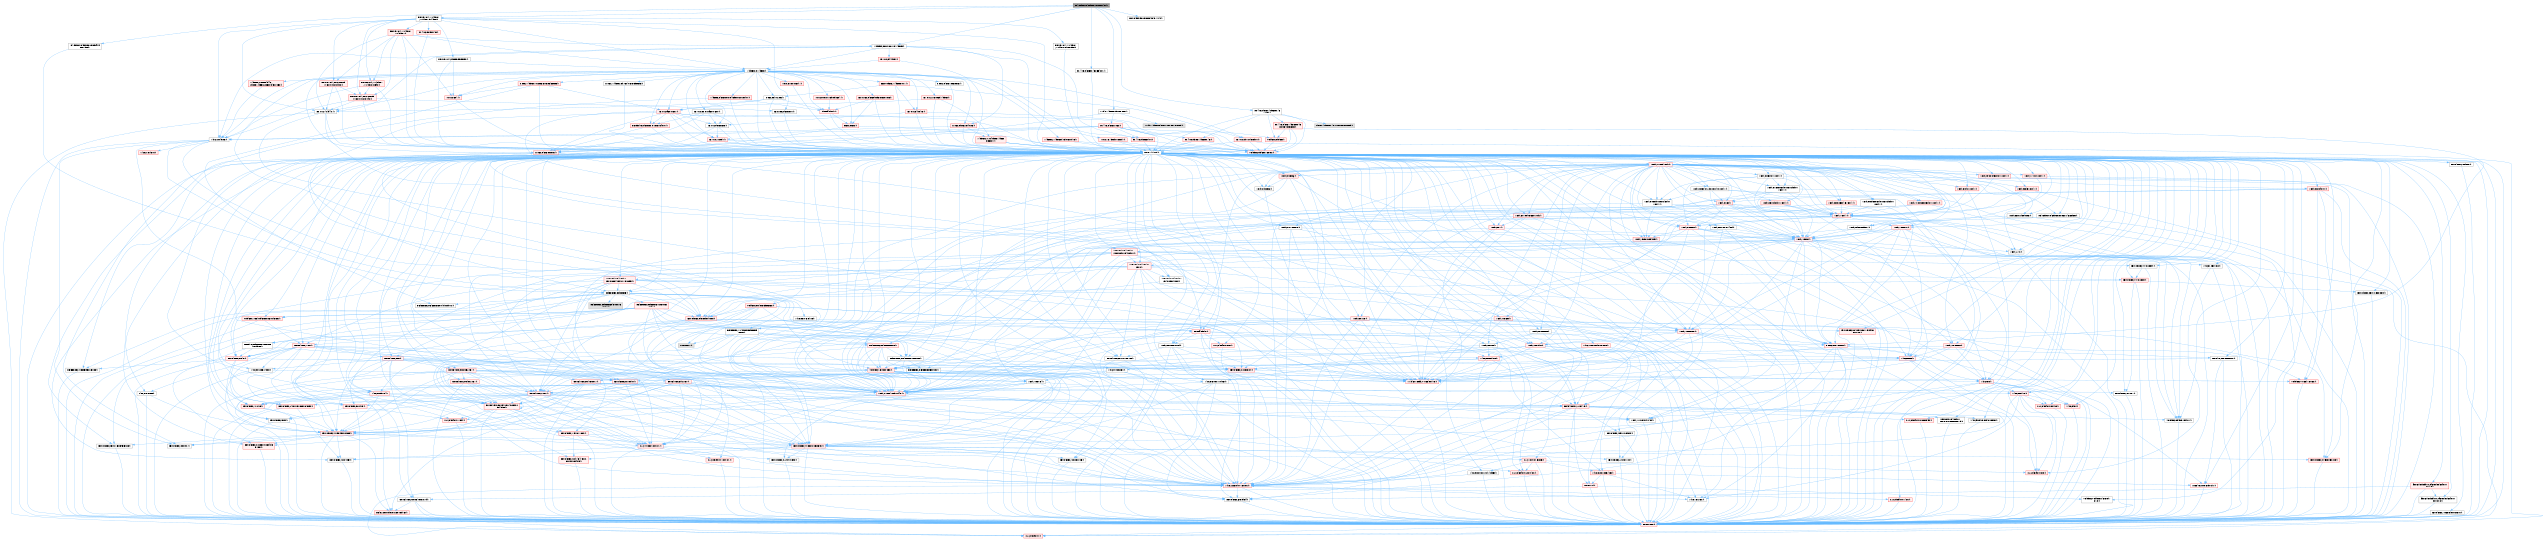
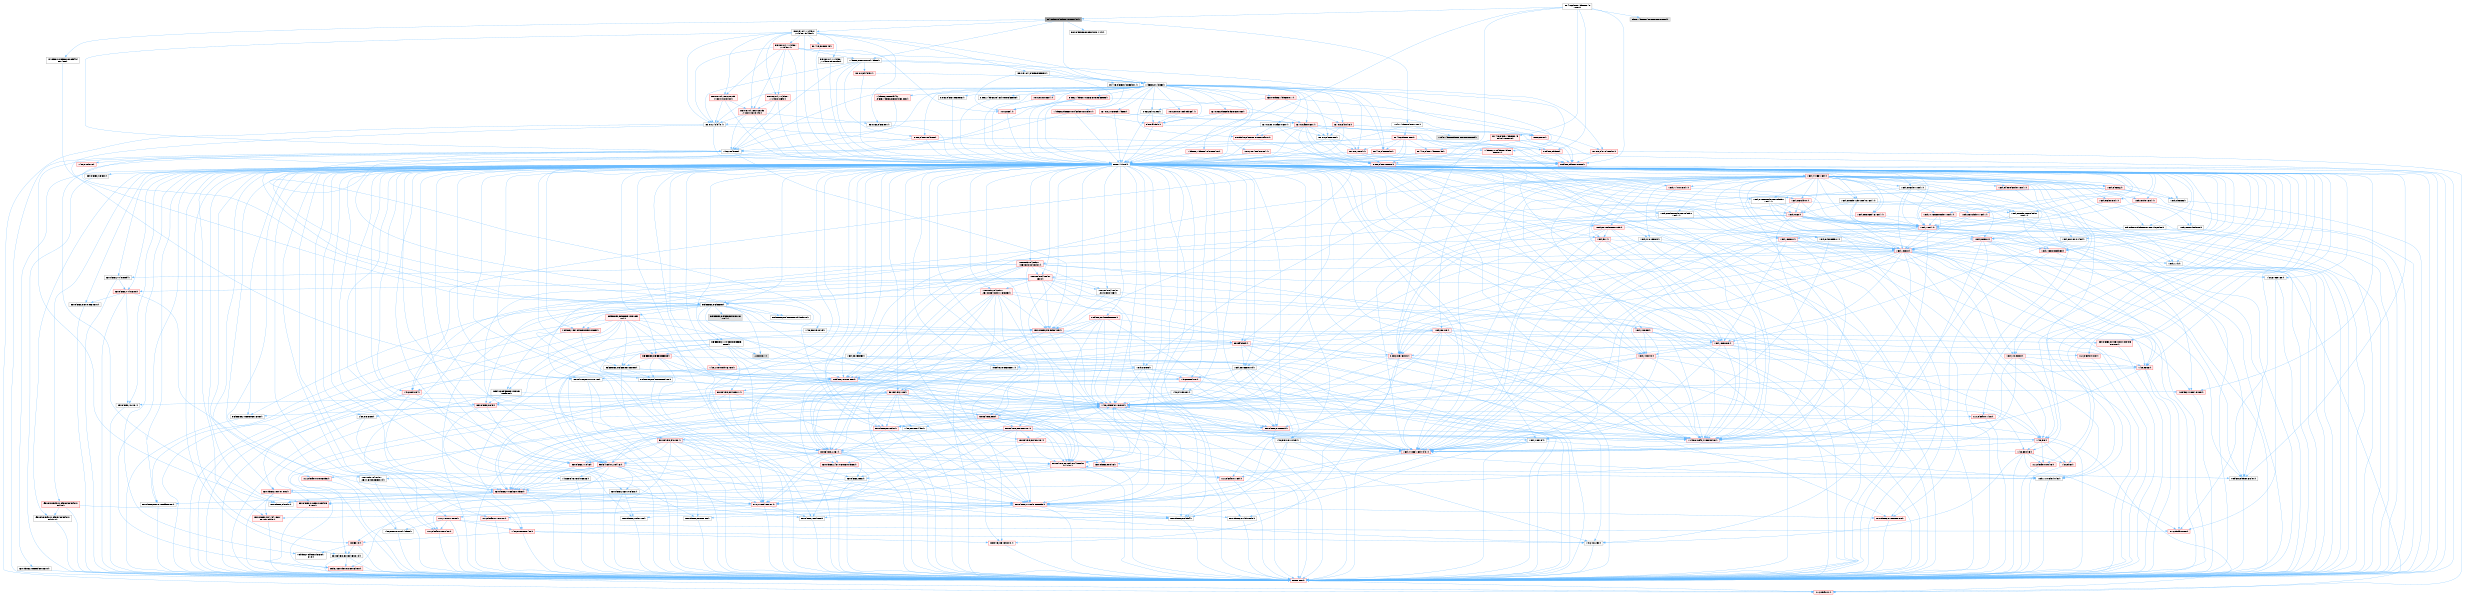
edge "SFixedSampledSequenceRuler.h" -> "Styling/SlateWidgetStyle Asset.h": reversed
edge "Layout/ArrangedWidget.h" -> "Widgets/InvalidateWidget Reason.h": now "Widgets/SWidget.h" -> "Widgets/InvalidateWidget Reason.h"
edge "Math/TranslationMatrix.h" -> "MultiBoxDefs/UnrealString.h": now "Math/Vector.h" -> "MultiBoxDefs/UnrealString.h"
edge "UObject/ScriptDelegates.h" -> "Templates/Tuple.h": now "UObject/ScriptDelegates.h" -> "UObject/NameTypes.h"
edge "Containers/Set.h" -> "Misc/AssertionMacros.h": reversed
